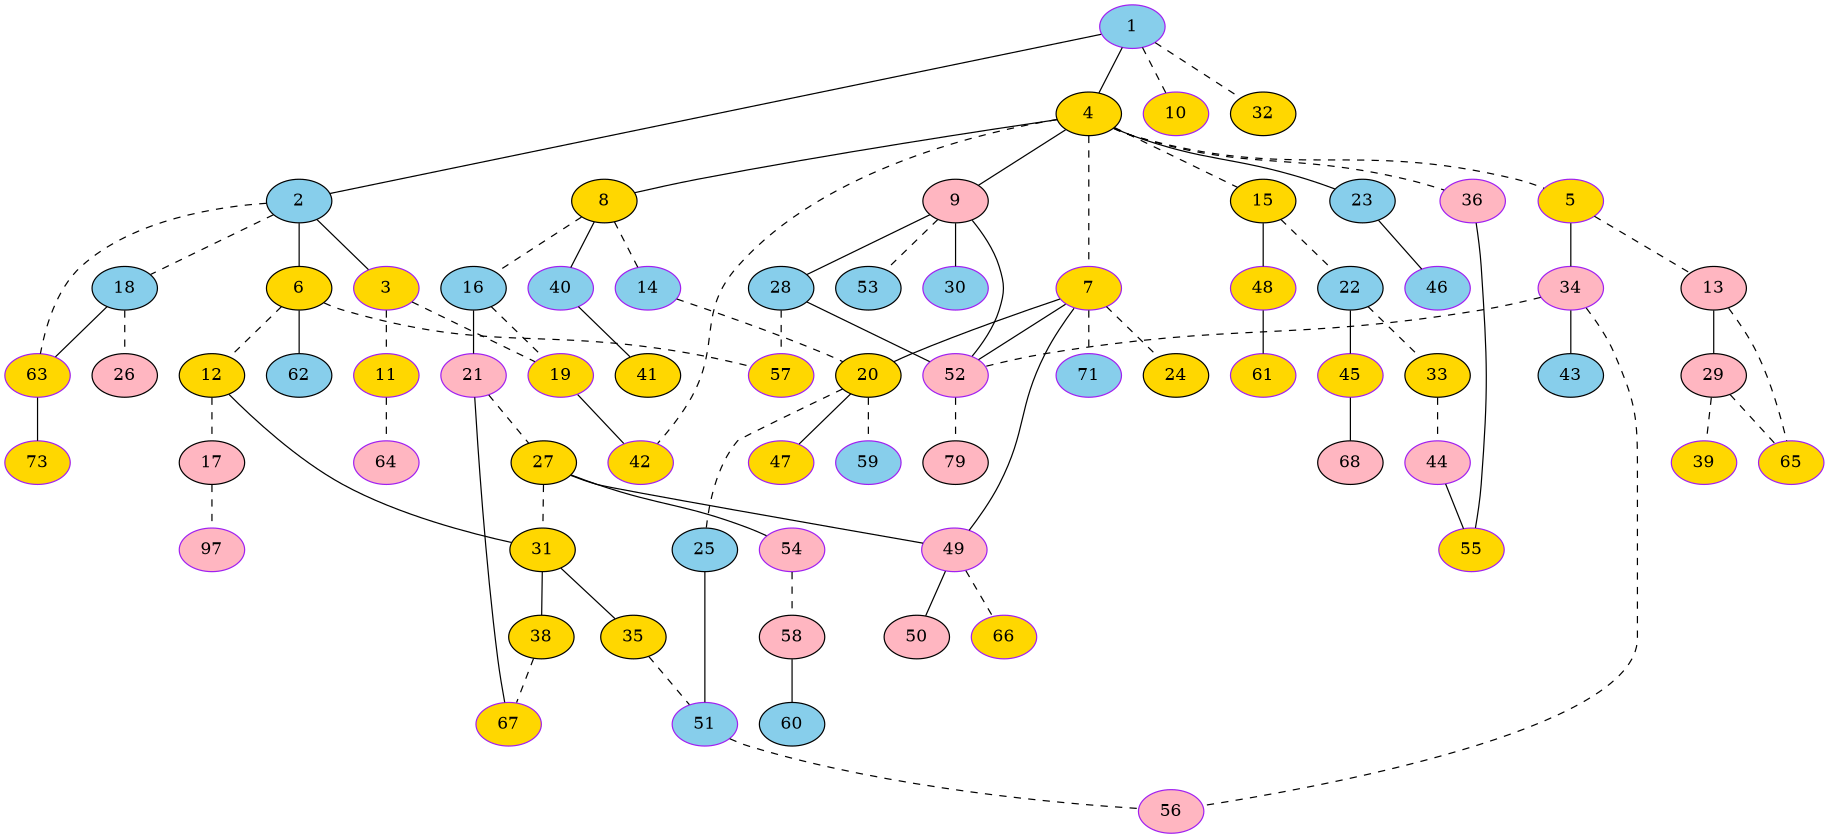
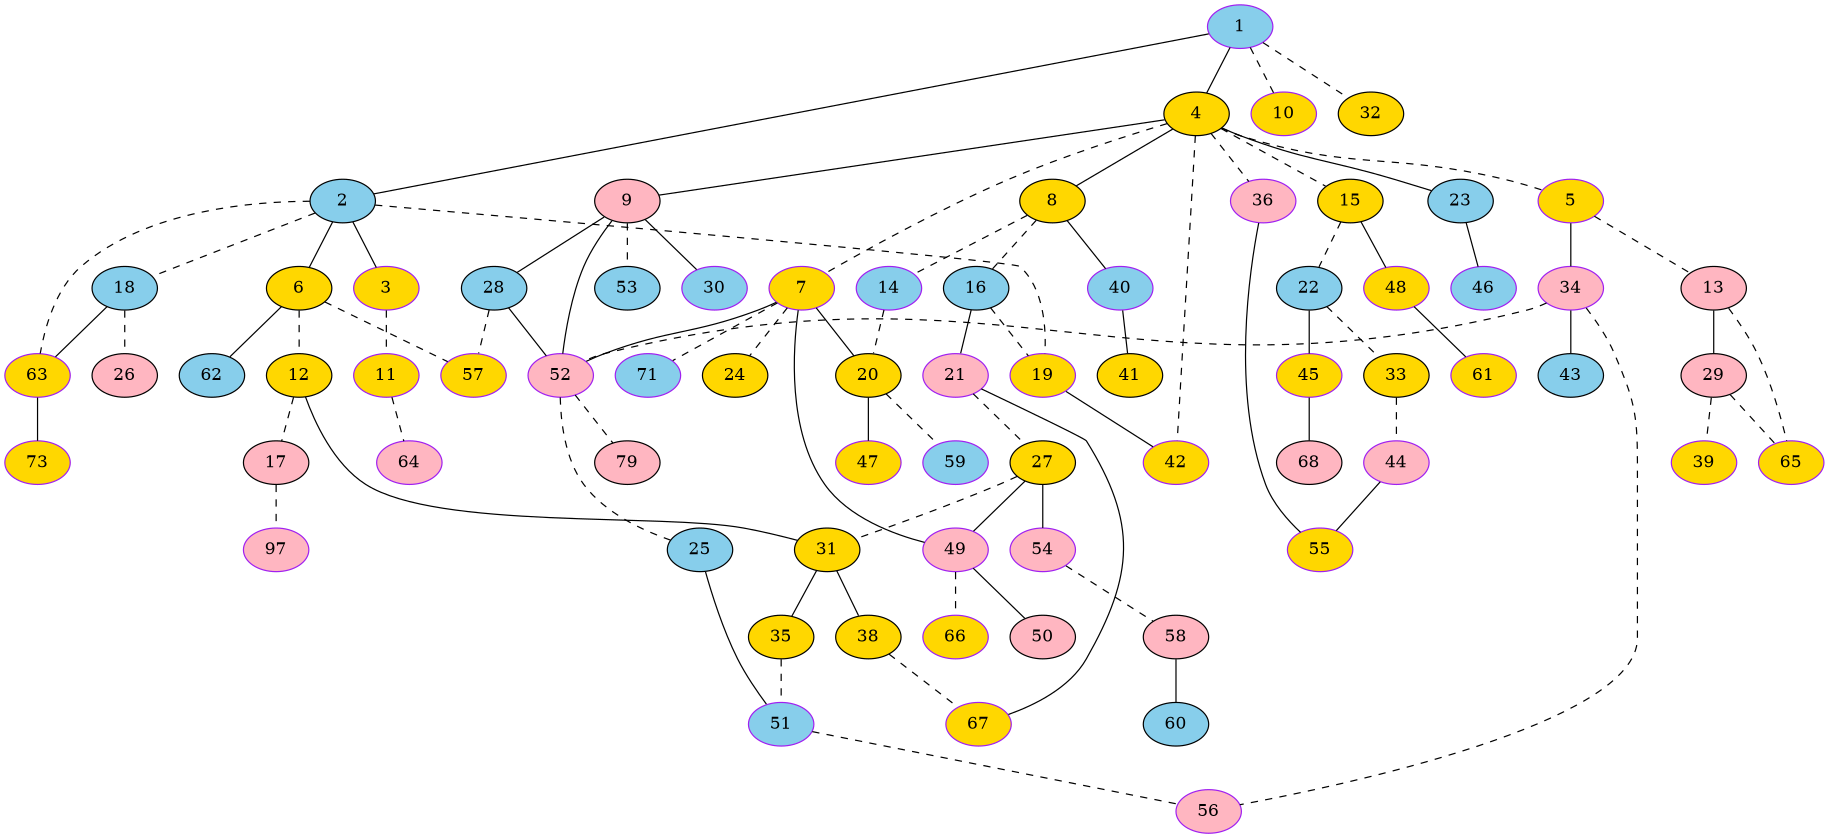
edge "3" -- "19": now "2" -- "19"
edge "20" -- "25": now "52" -- "25"
